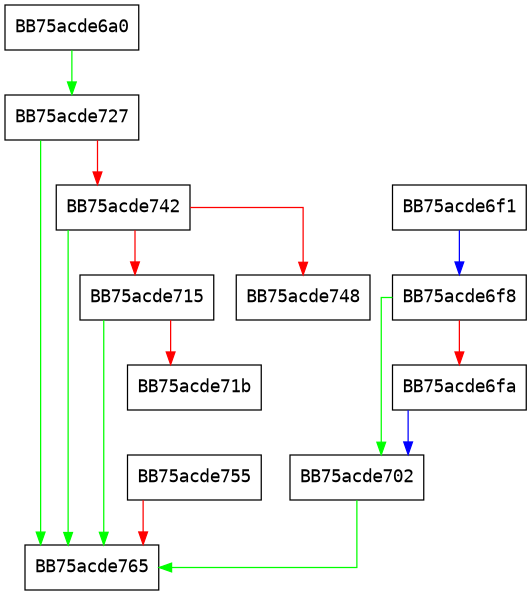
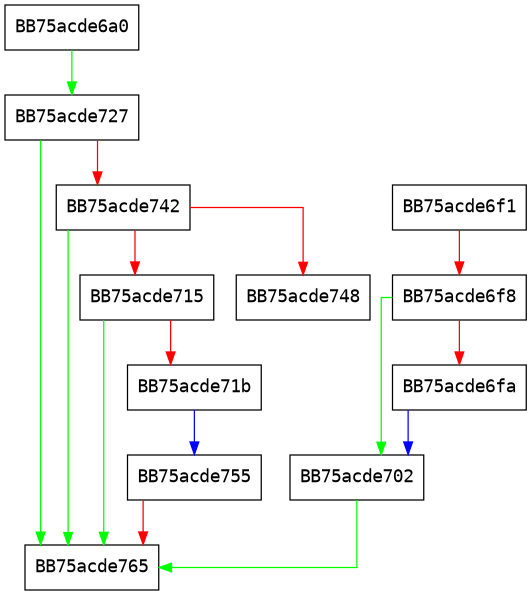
edge "BB75acde6f1" -> "BB75acde6f8": color blue -> red
edge "BB75acde71b" -> "BB75acde755": added
